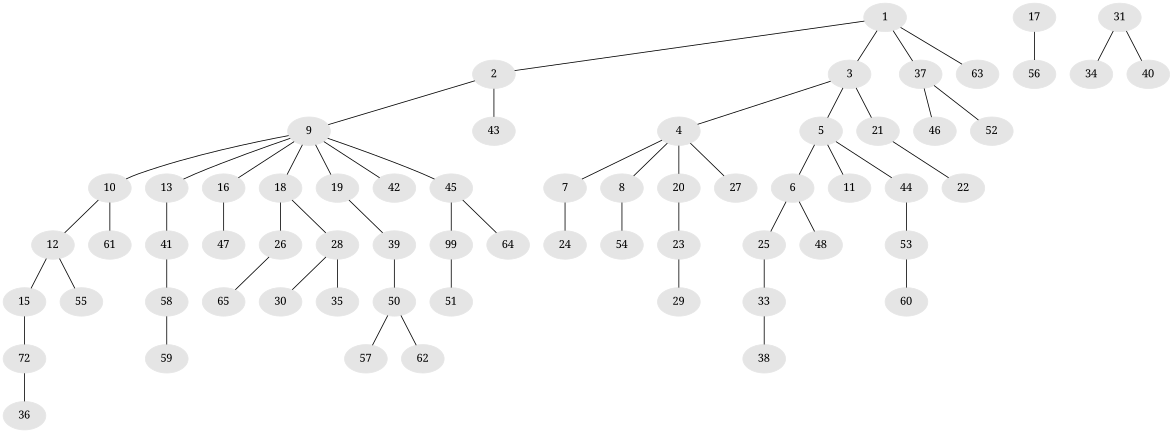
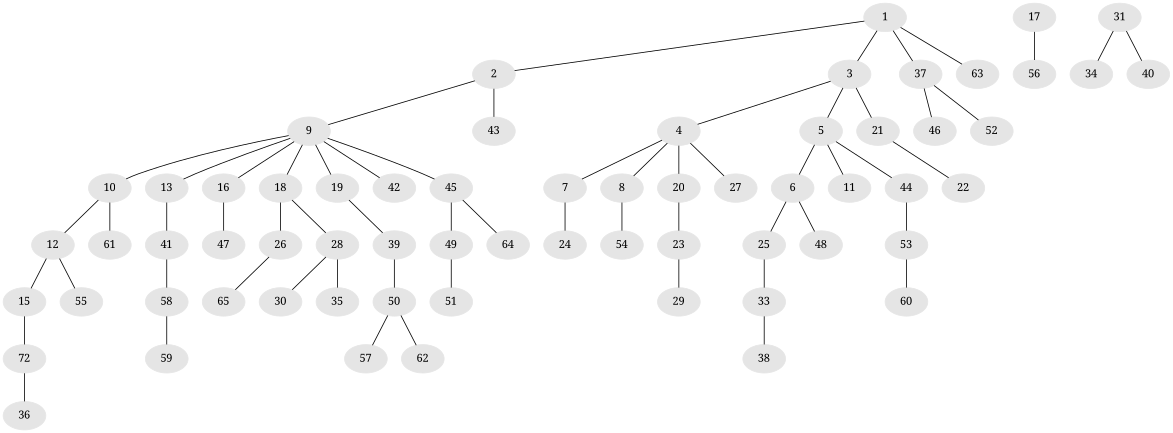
node "99": label "99" -> "49"
